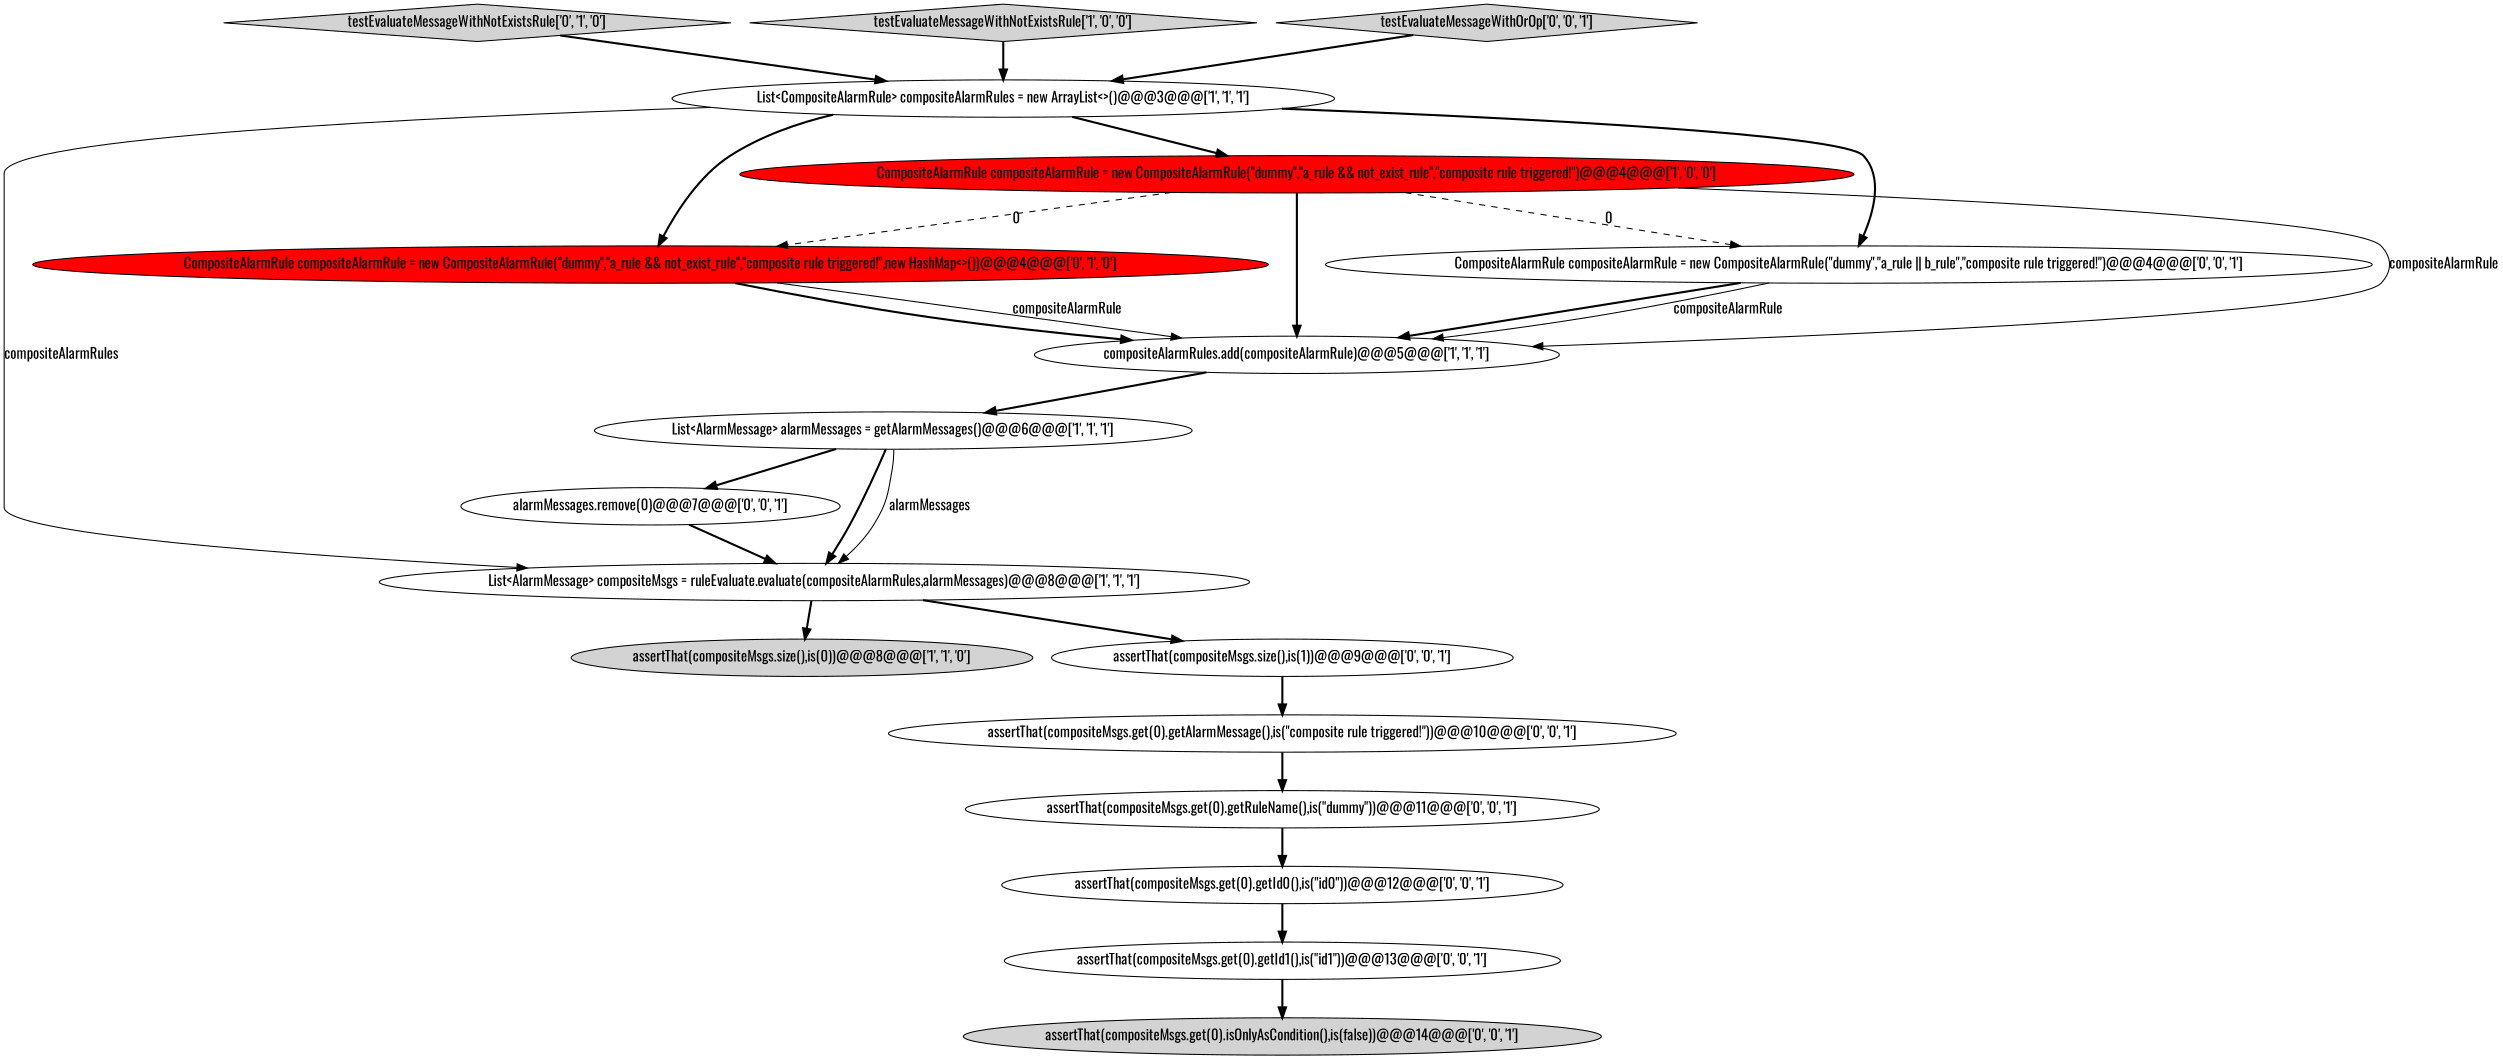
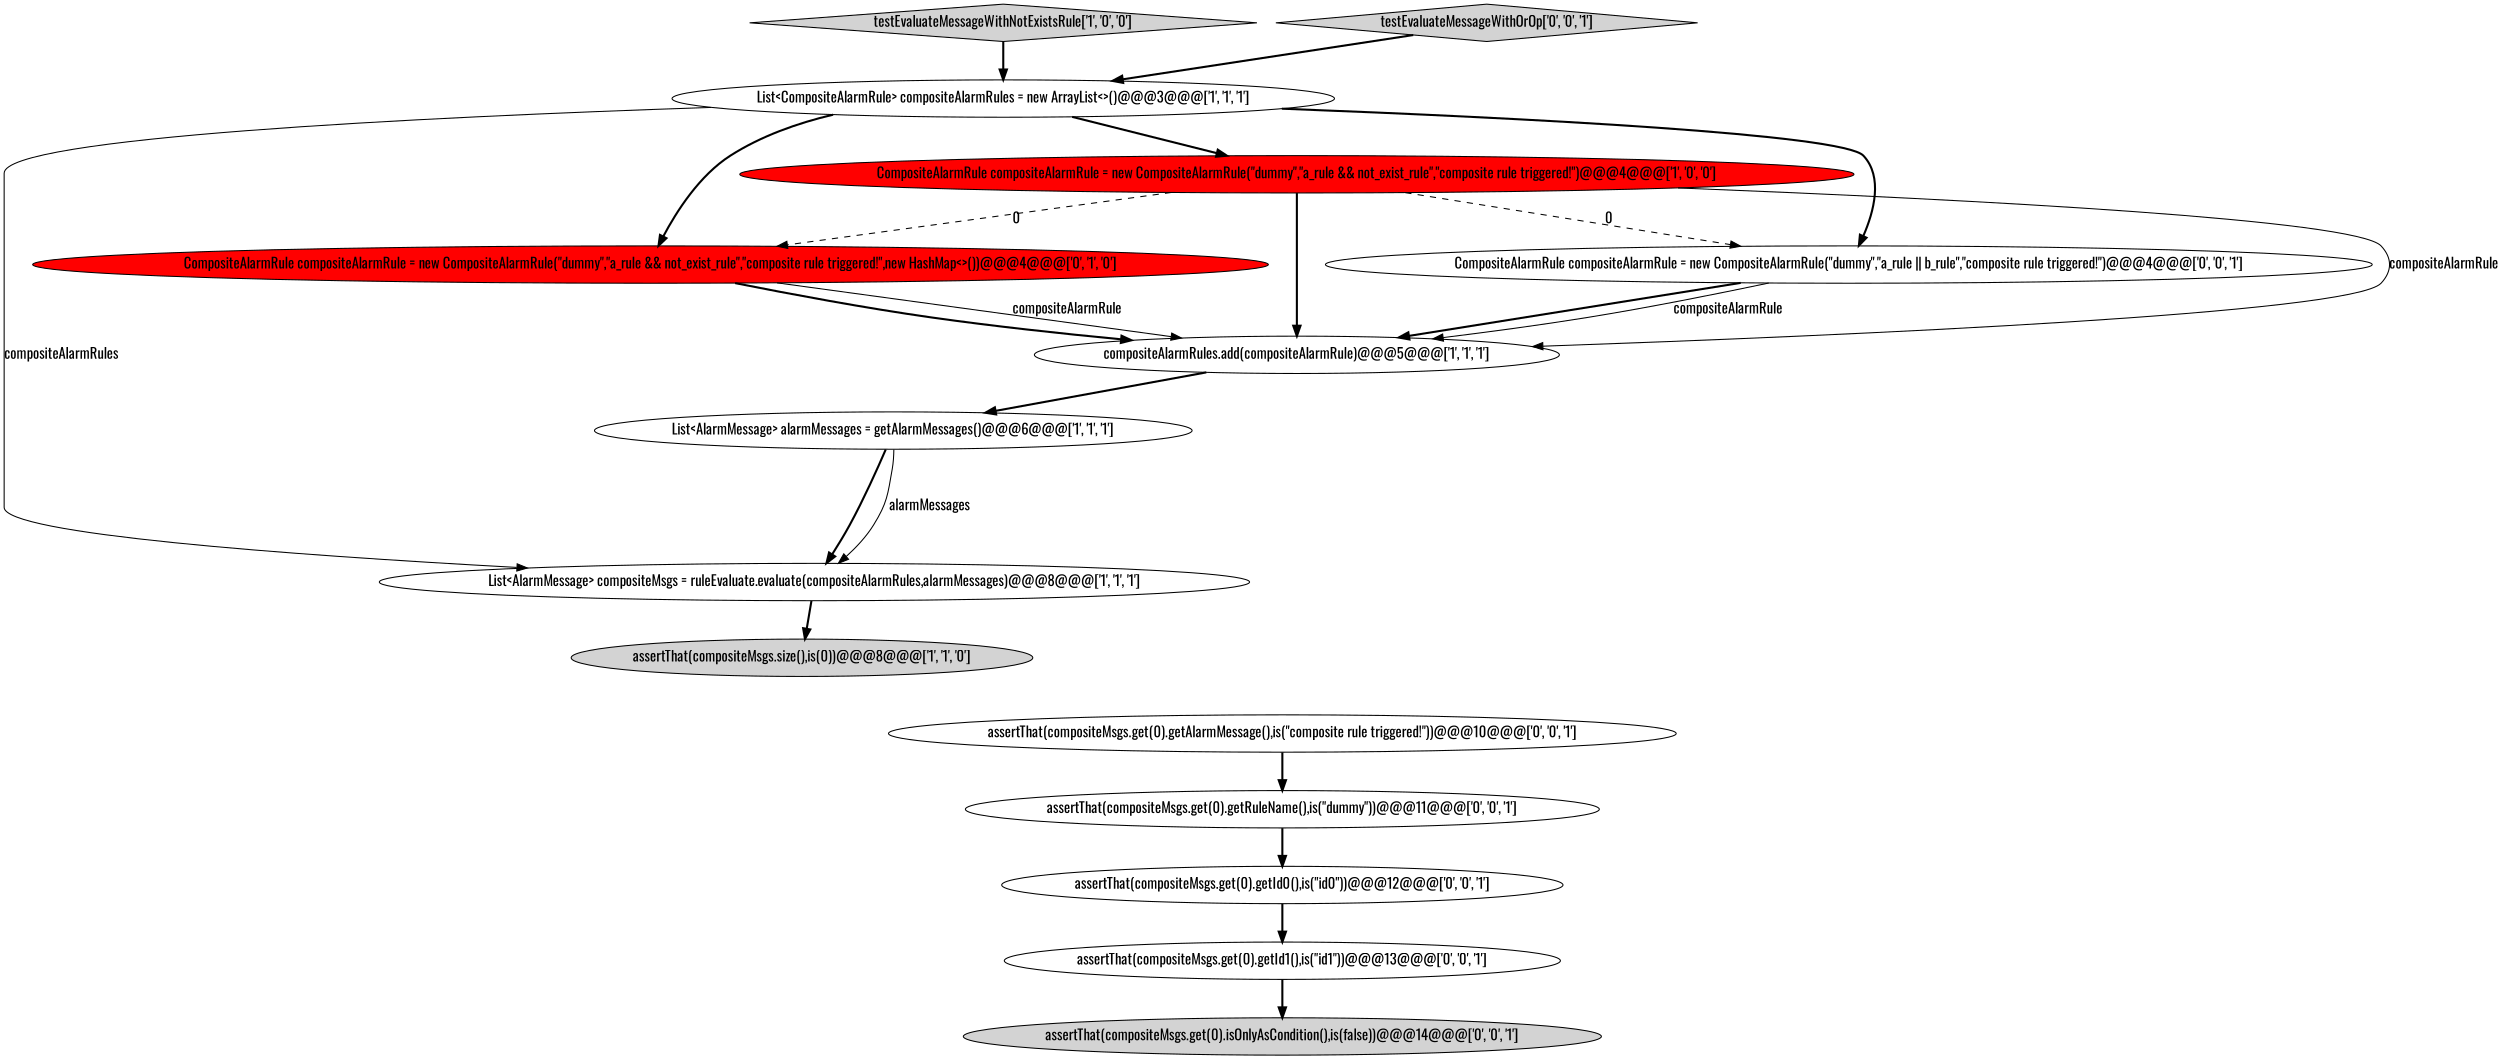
node "testEvaluateMessageWithNotExistsRule['0', '1', '0']": removed
node "alarmMessages.remove(0)@@@7@@@['0', '0', '1']": removed
node "assertThat(compositeMsgs.size(),is(1))@@@9@@@['0', '0', '1']": removed
